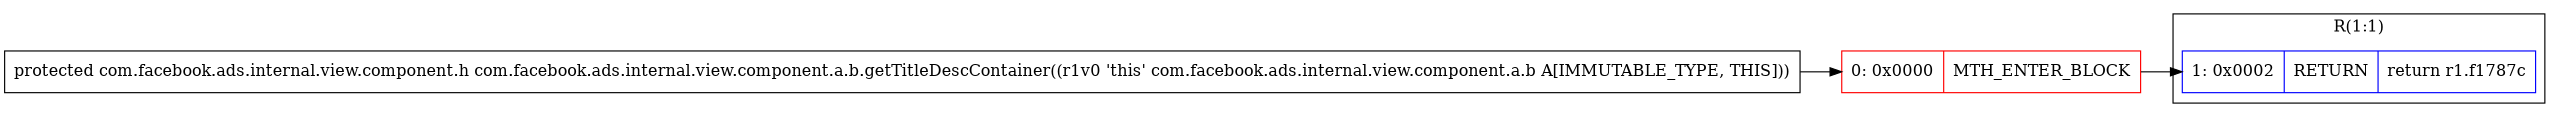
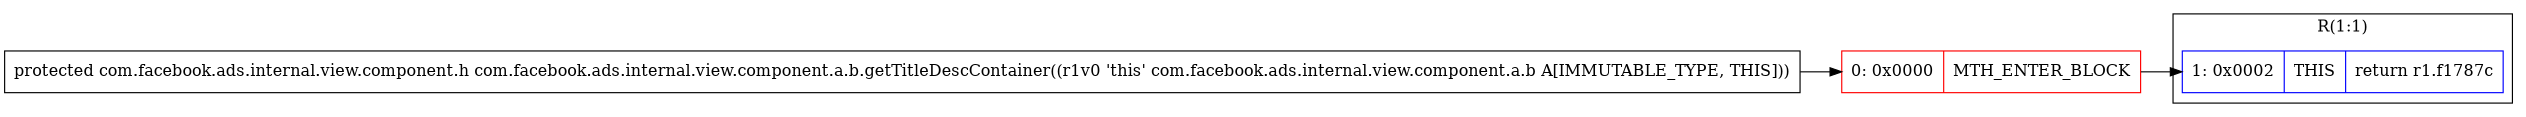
node "1: 0x0002": text "RETURN" -> "THIS"
